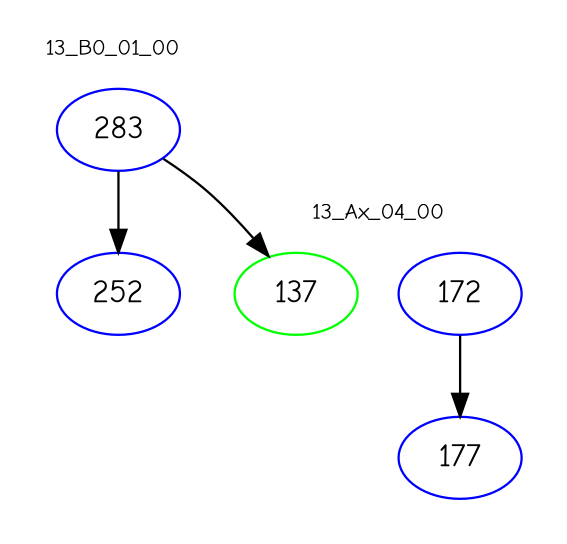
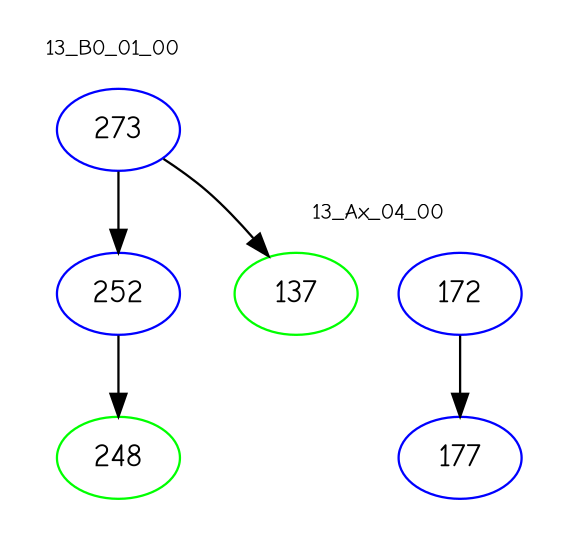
node "283": label "283" -> "273"
node "248": added
